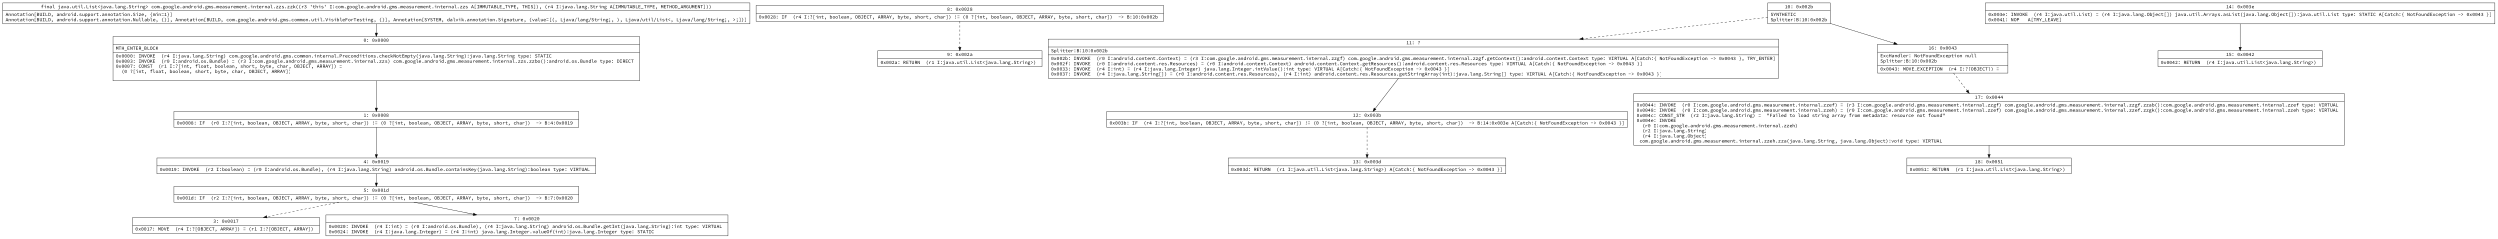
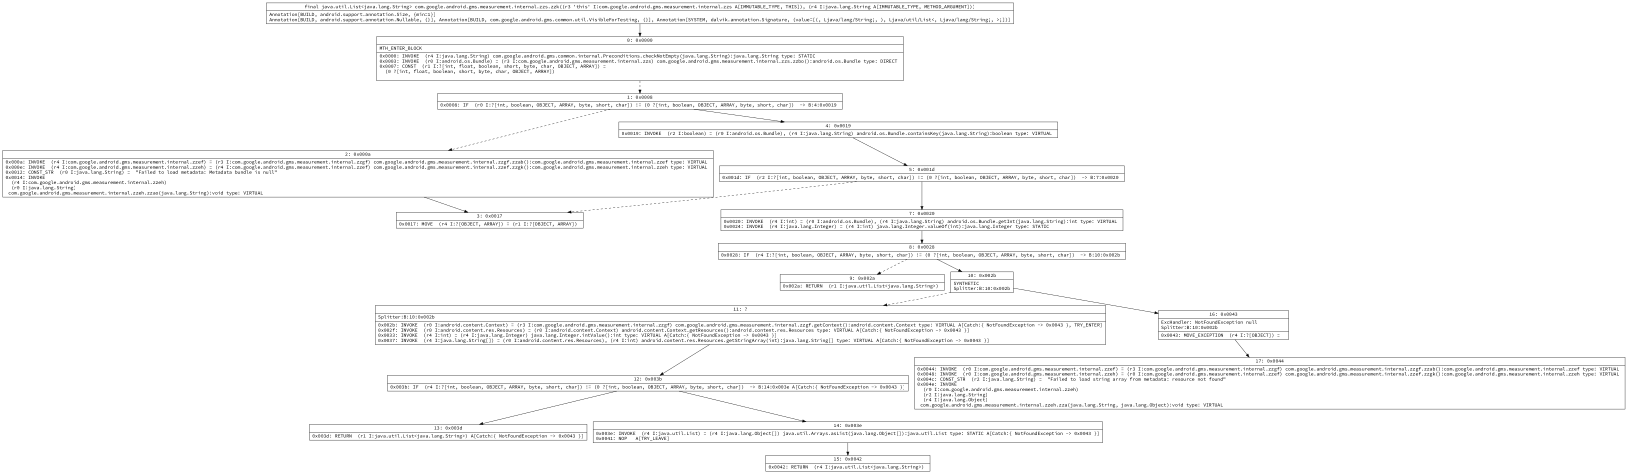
edge "16: 0x0043" -> "17: 0x0044": style dashed -> solid
edge "0: 0x0000" -> "1: 0x0008": style solid -> dashed
edge "12: 0x003b" -> "13: 0x003d": style dashed -> solid
node "18: 0x0051": removed
node "2: 0x000a": added
edge "7: 0x0020" -> "8: 0x0028": added
edge "8: 0x0028" -> "10: 0x002b": added
edge "12: 0x003b" -> "14: 0x003e": added
